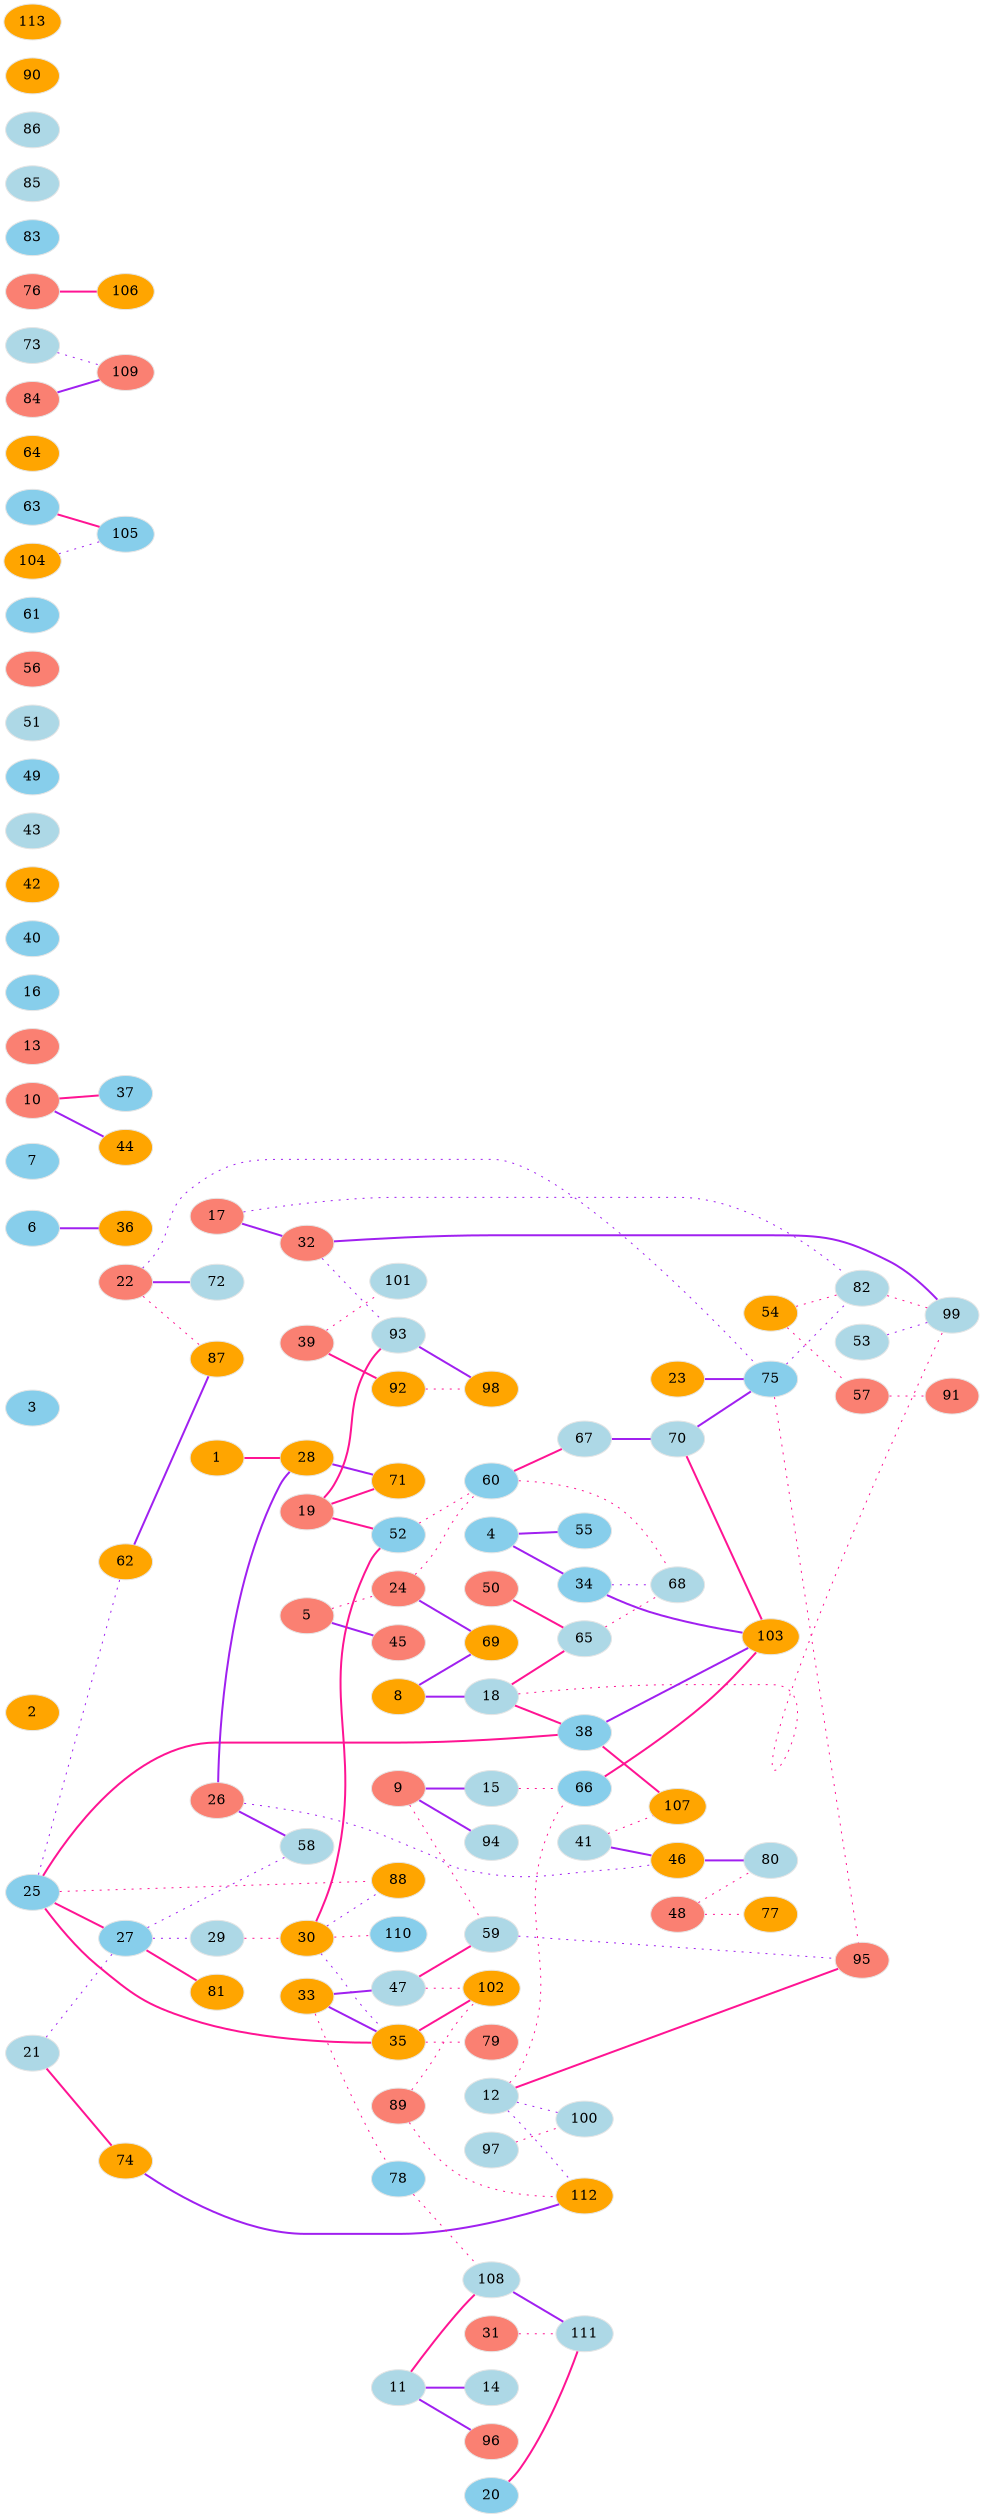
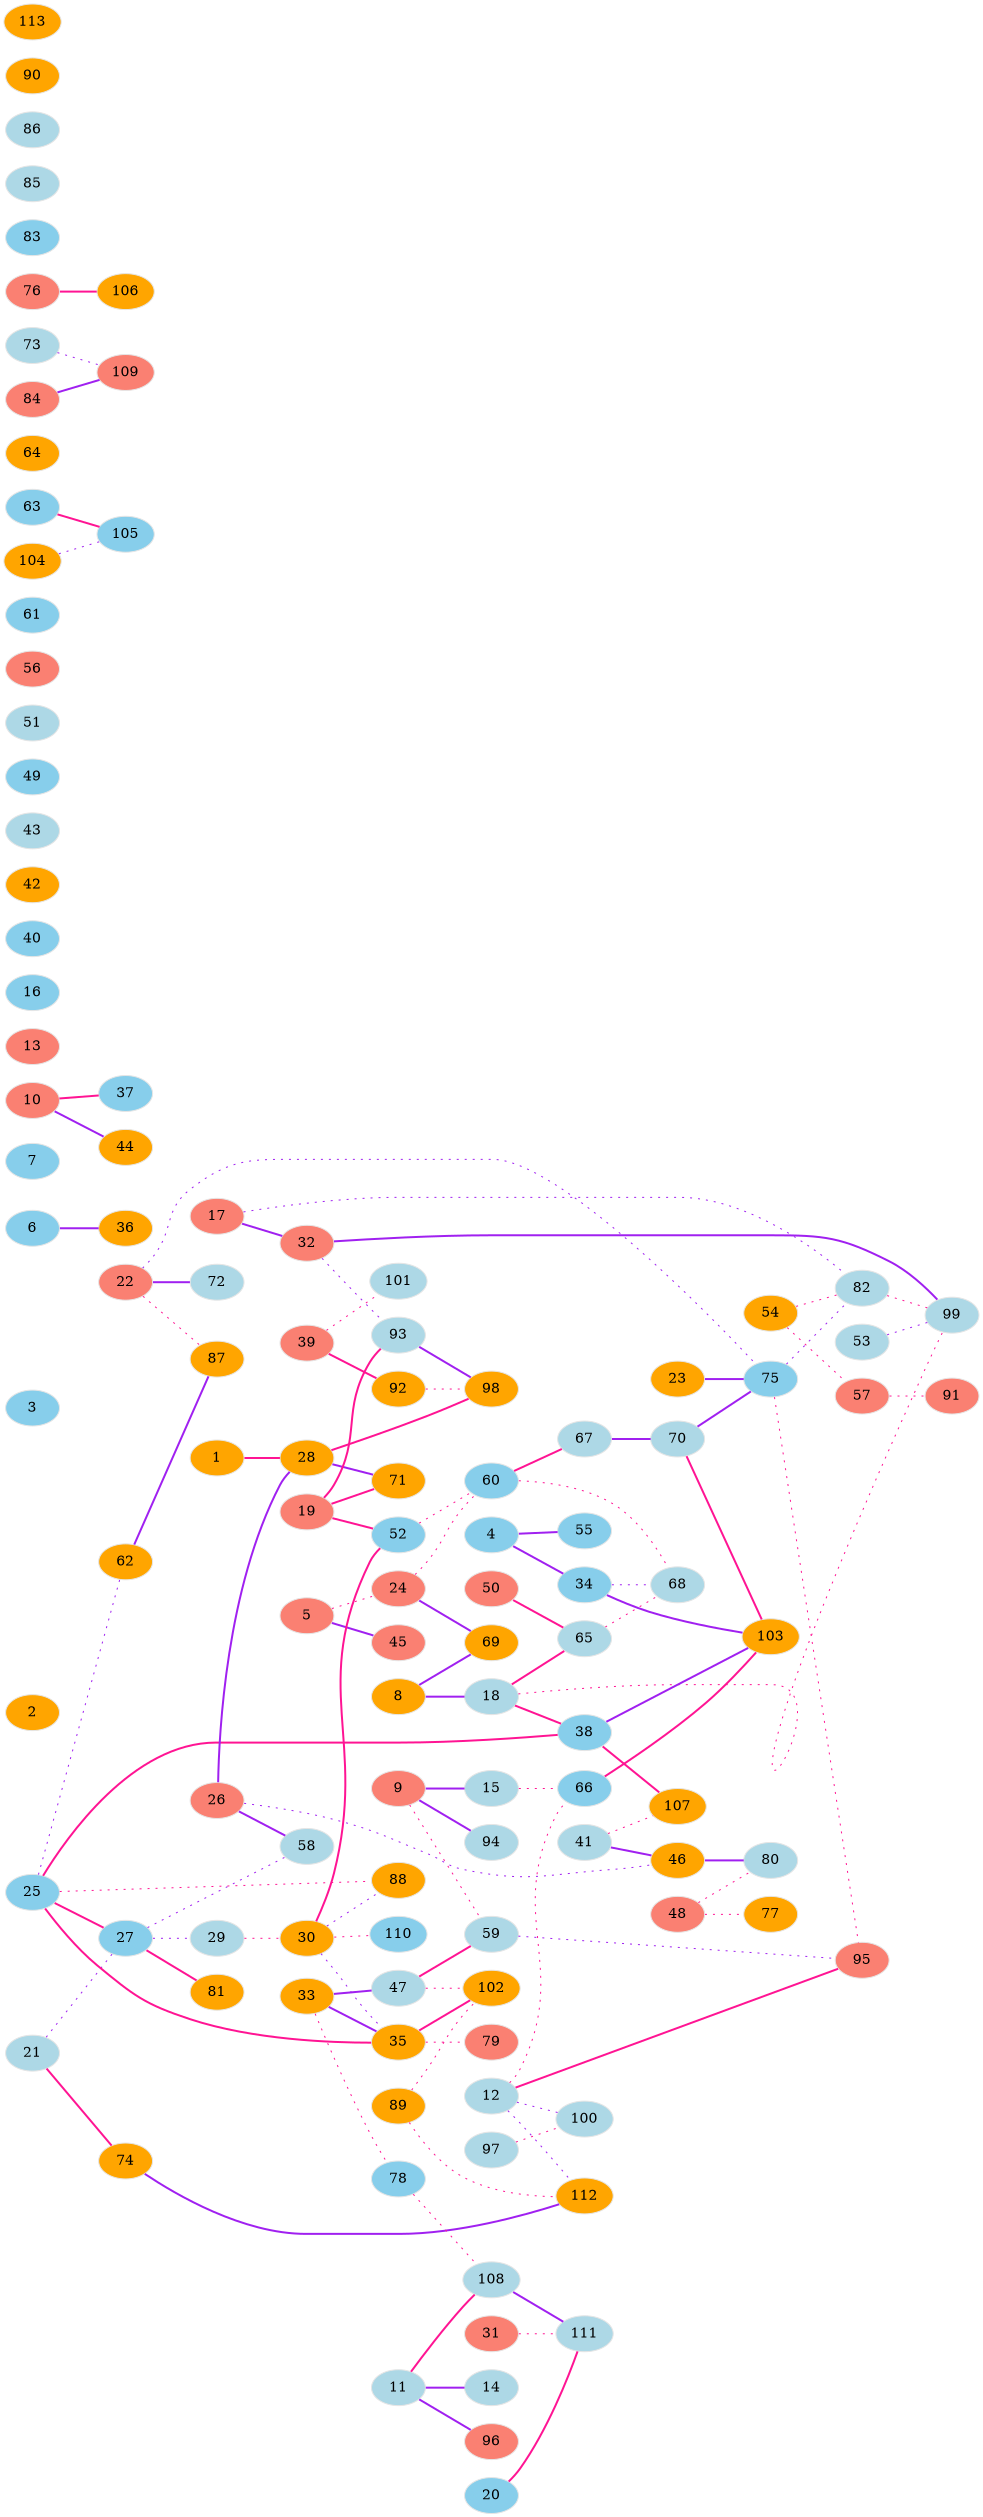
edge "98" -- "28": added
node "89": fillcolor salmon -> orange
